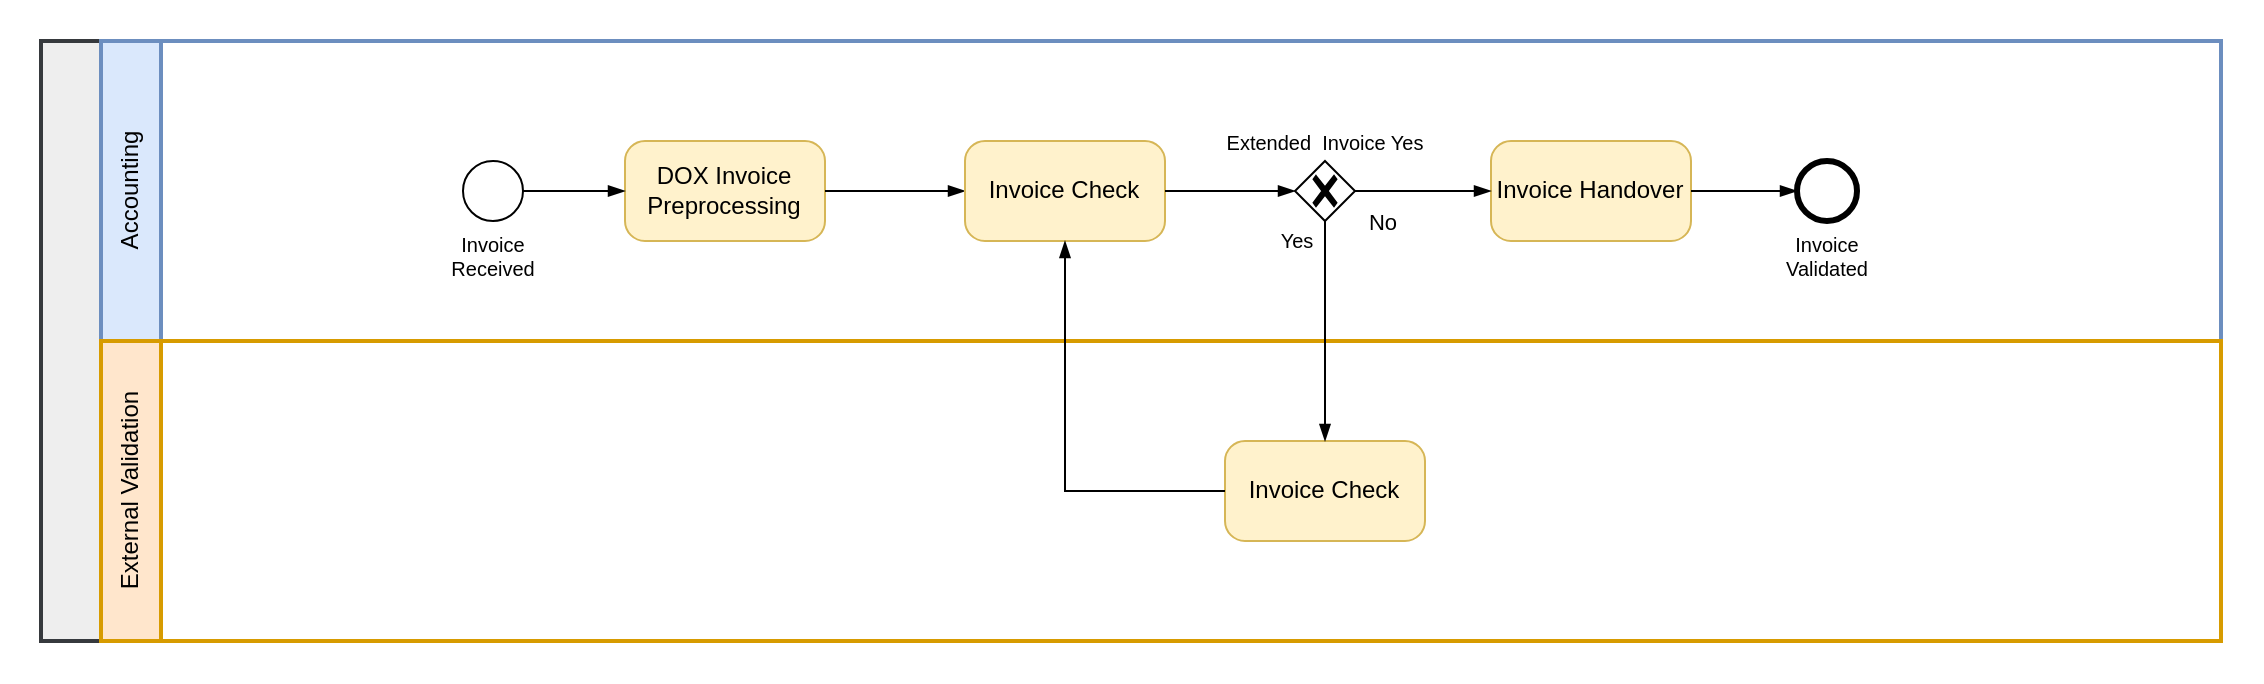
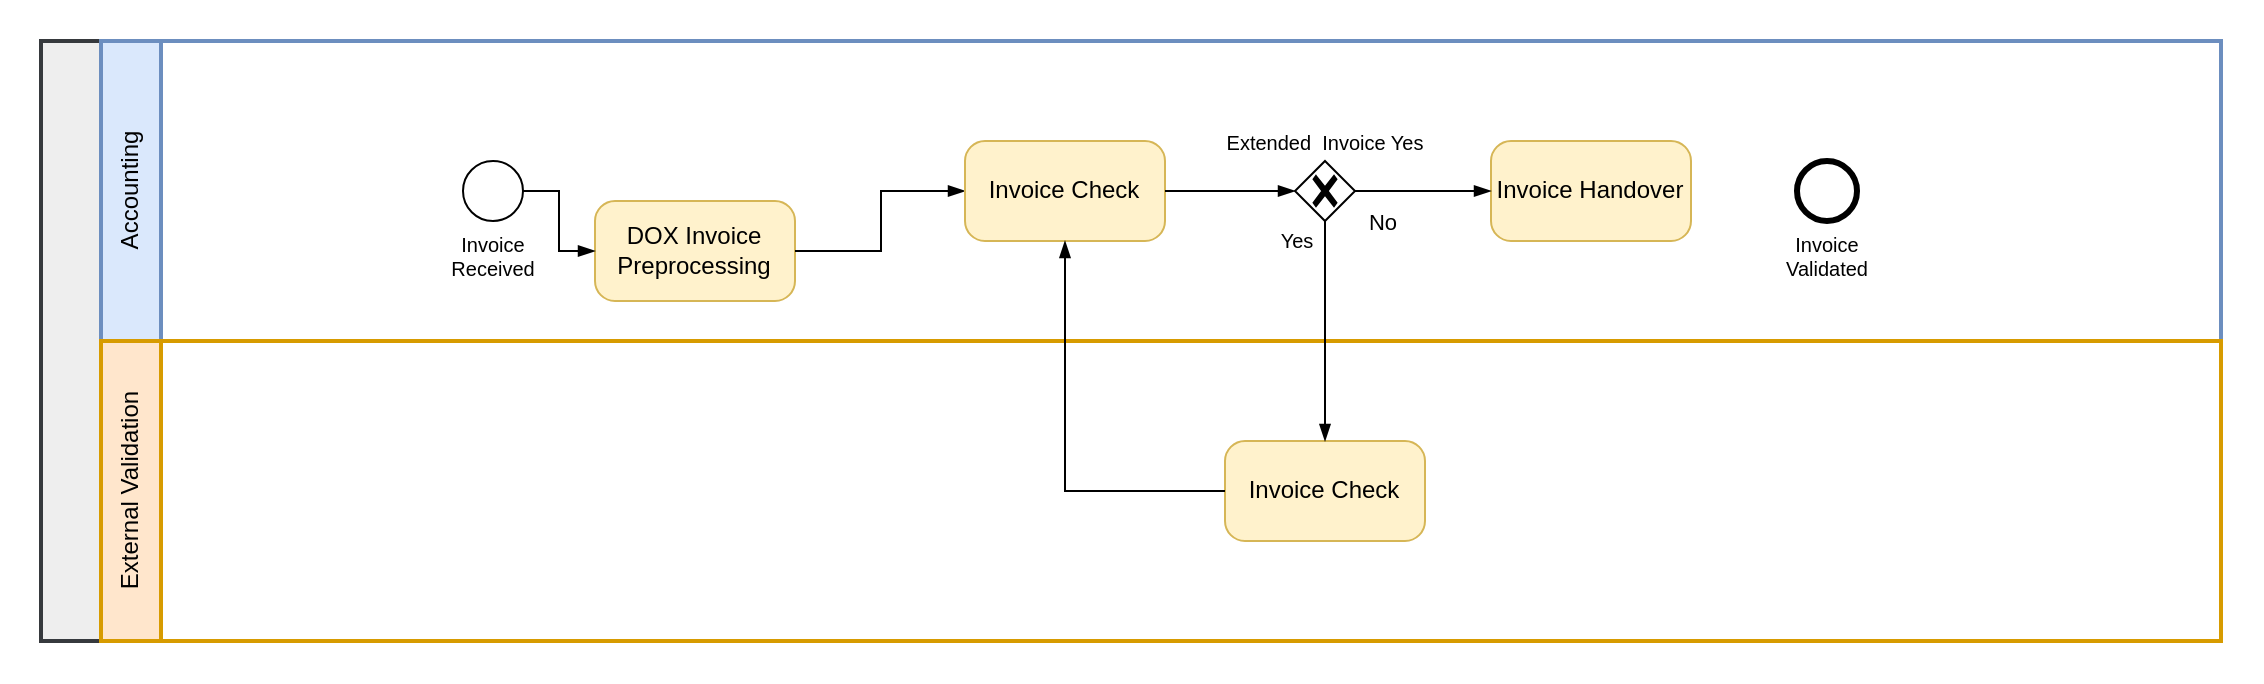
node "DOX Invoice Preprocessing": moved (725, 191) -> (695, 251)
edge "Invoice Handover" -> "Invoice Validated": removed
